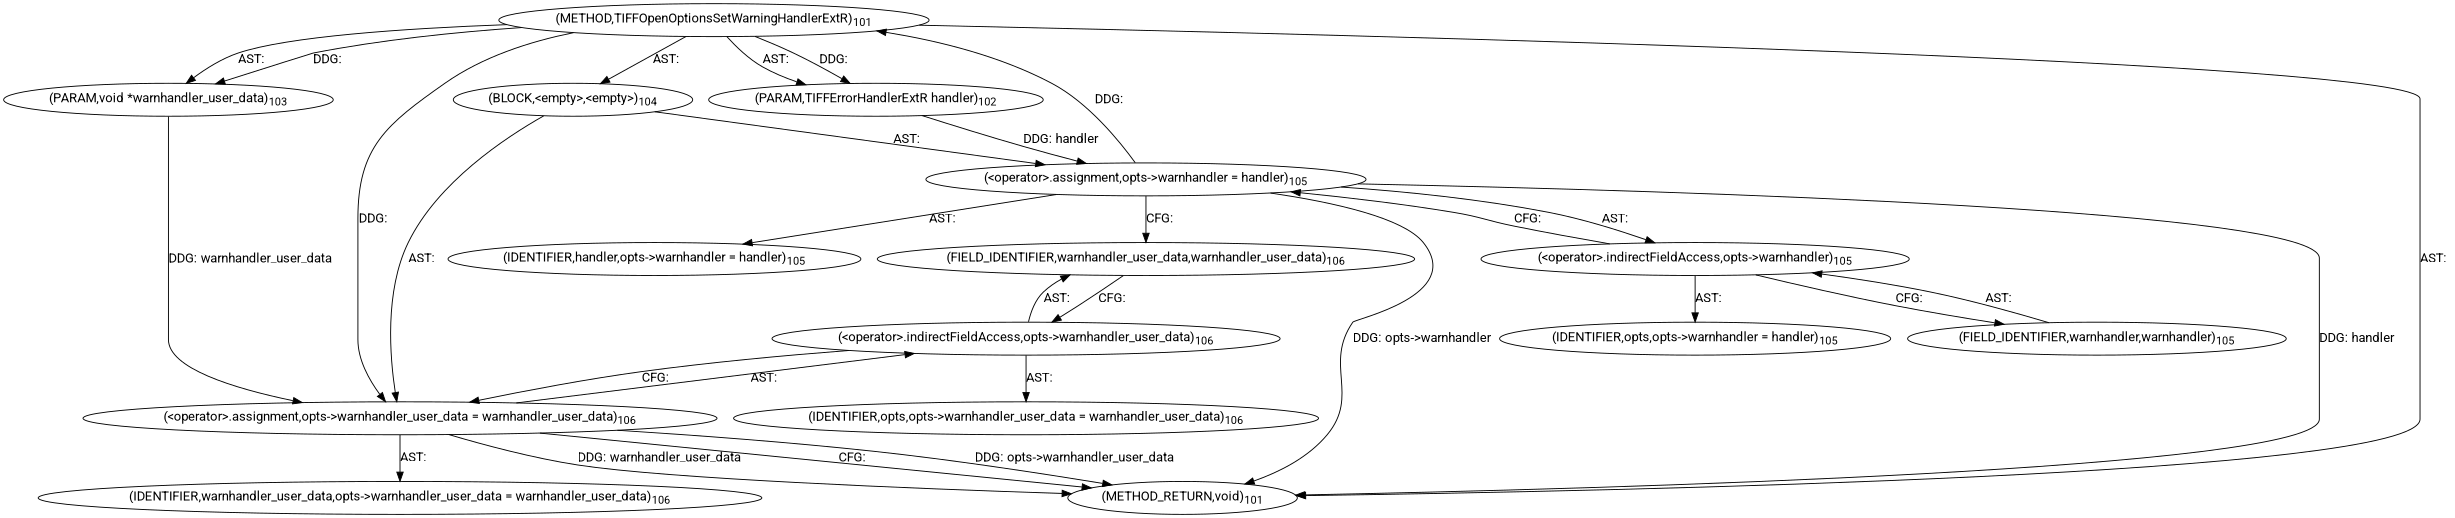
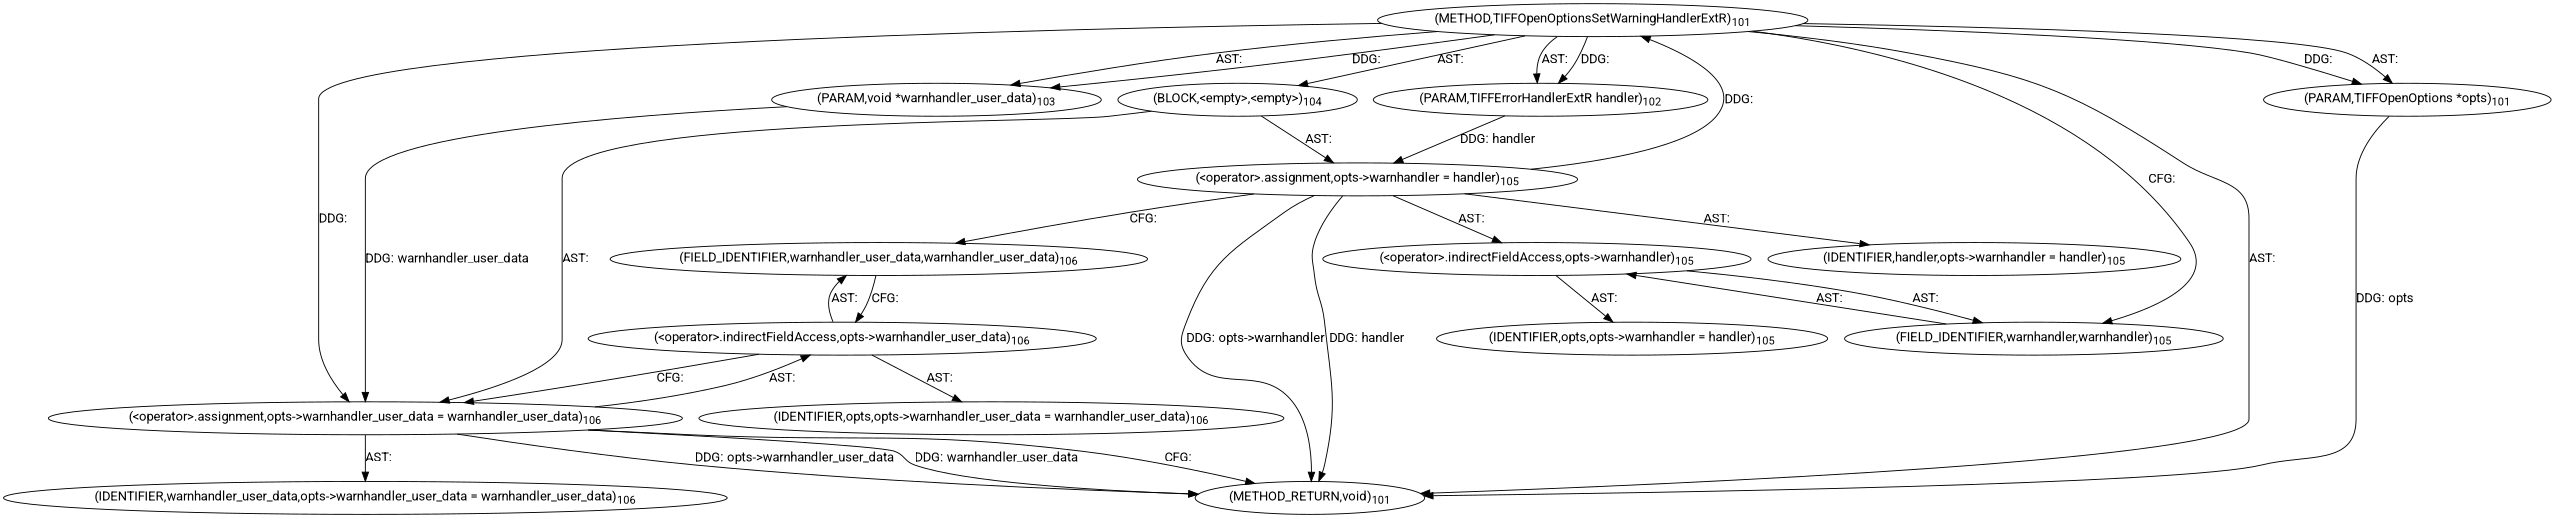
node "(PARAM,TIFFOpenOptions *opts)": added
edge "(METHOD,TIFFOpenOptionsSetWarningHandlerExtR)" -> "(FIELD_IDENTIFIER,warnhandler,warnhandler)": added, label "CFG:"
edge "(<operator>.indirectFieldAccess,opts->warnhandler)" -> "(<operator>.assignment,opts->warnhandler = handler)": removed, label "CFG:"
edge "(<operator>.indirectFieldAccess,opts->warnhandler)" -> "(FIELD_IDENTIFIER,warnhandler,warnhandler)": label "CFG: " -> "AST: "
